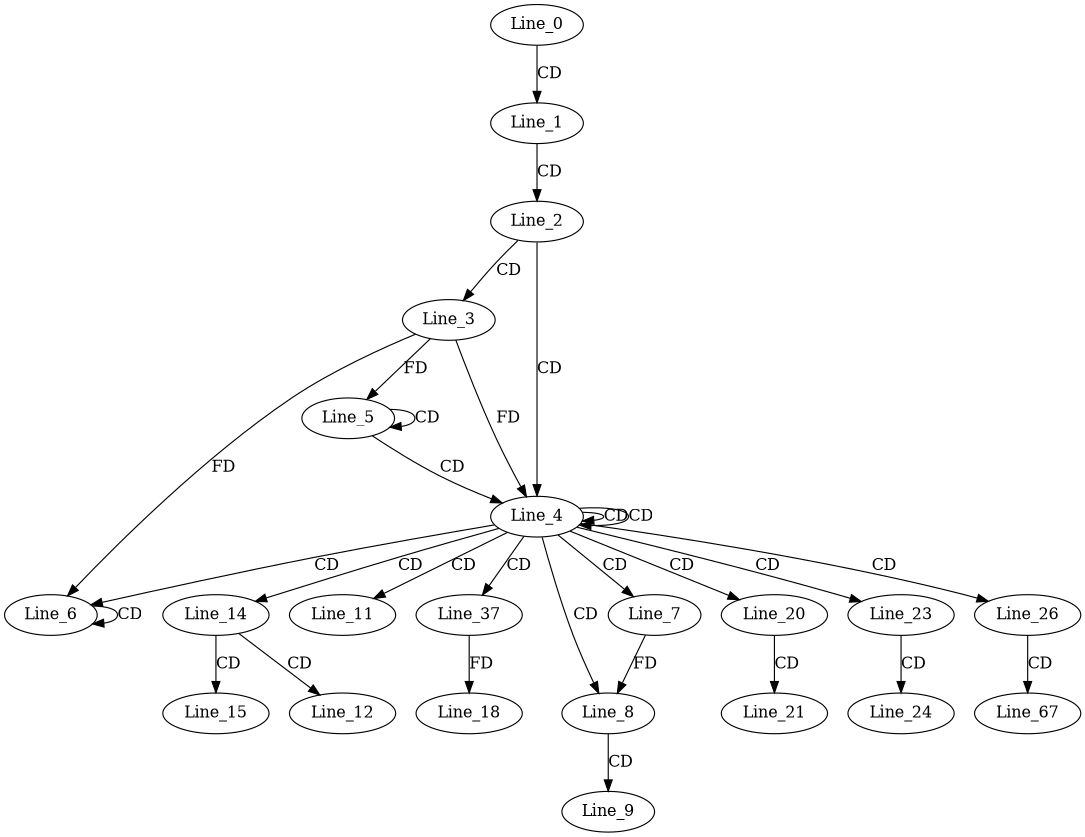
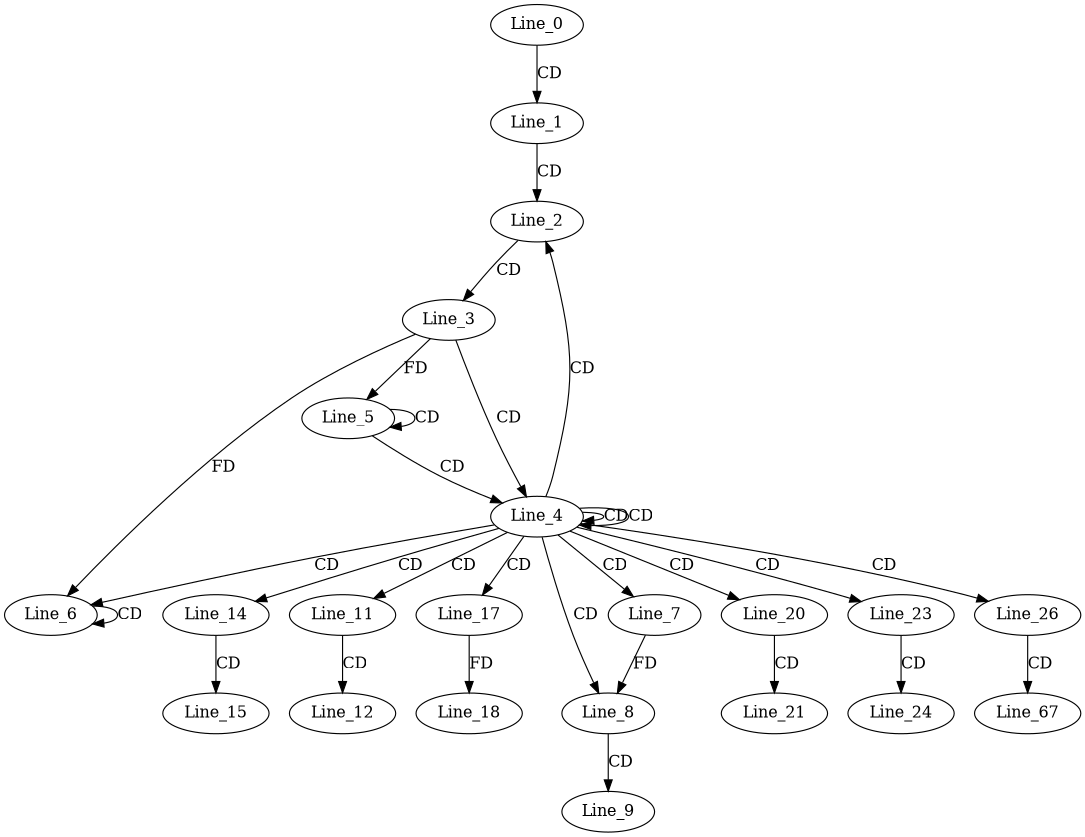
edge "Line_2" -> "Line_4": reversed
edge "Line_3" -> "Line_4": label "FD" -> "CD"
node "Line_37": label "Line_37" -> "Line_17"
edge "Line_14" -> "Line_12": now "Line_11" -> "Line_12"
